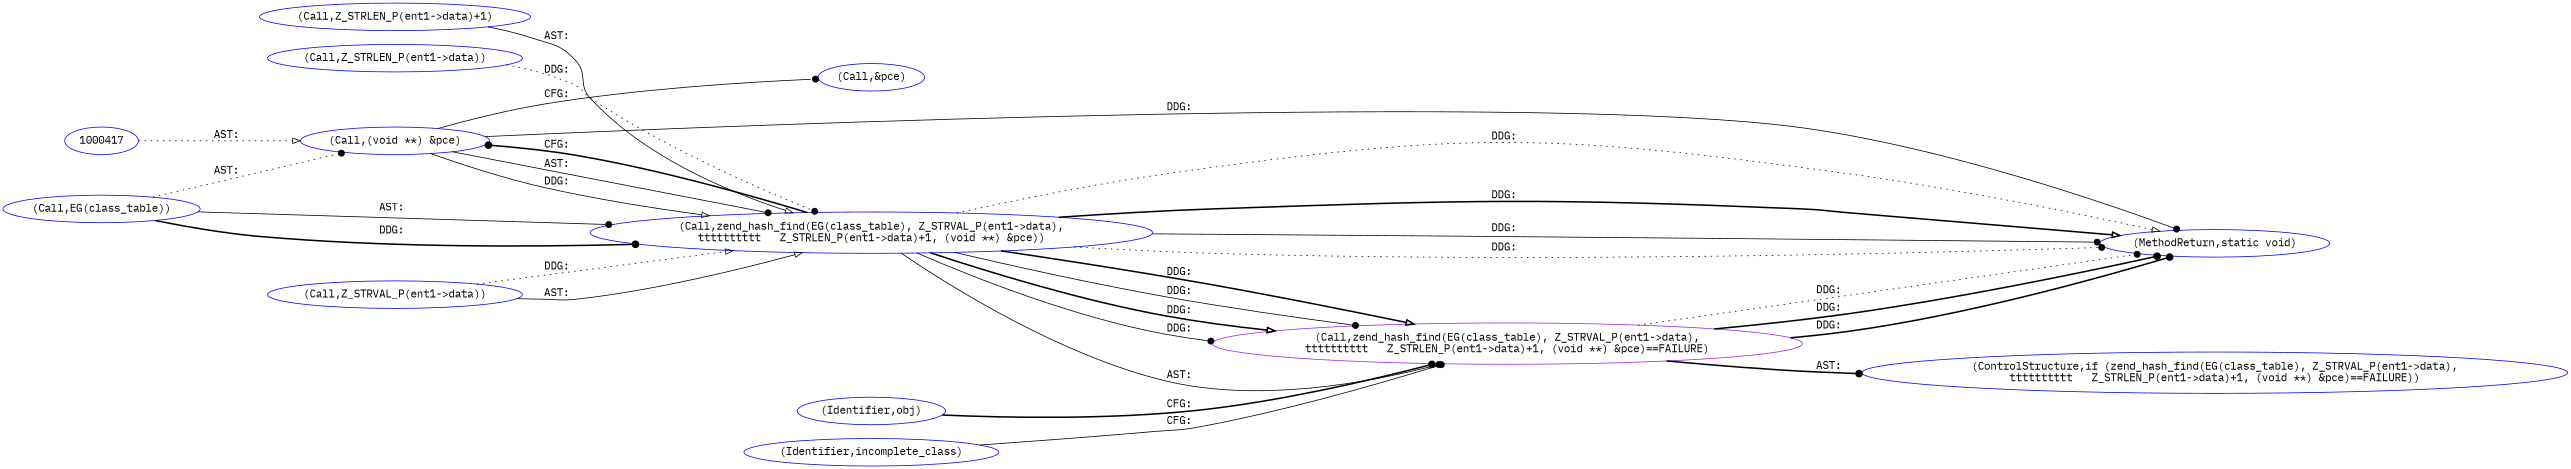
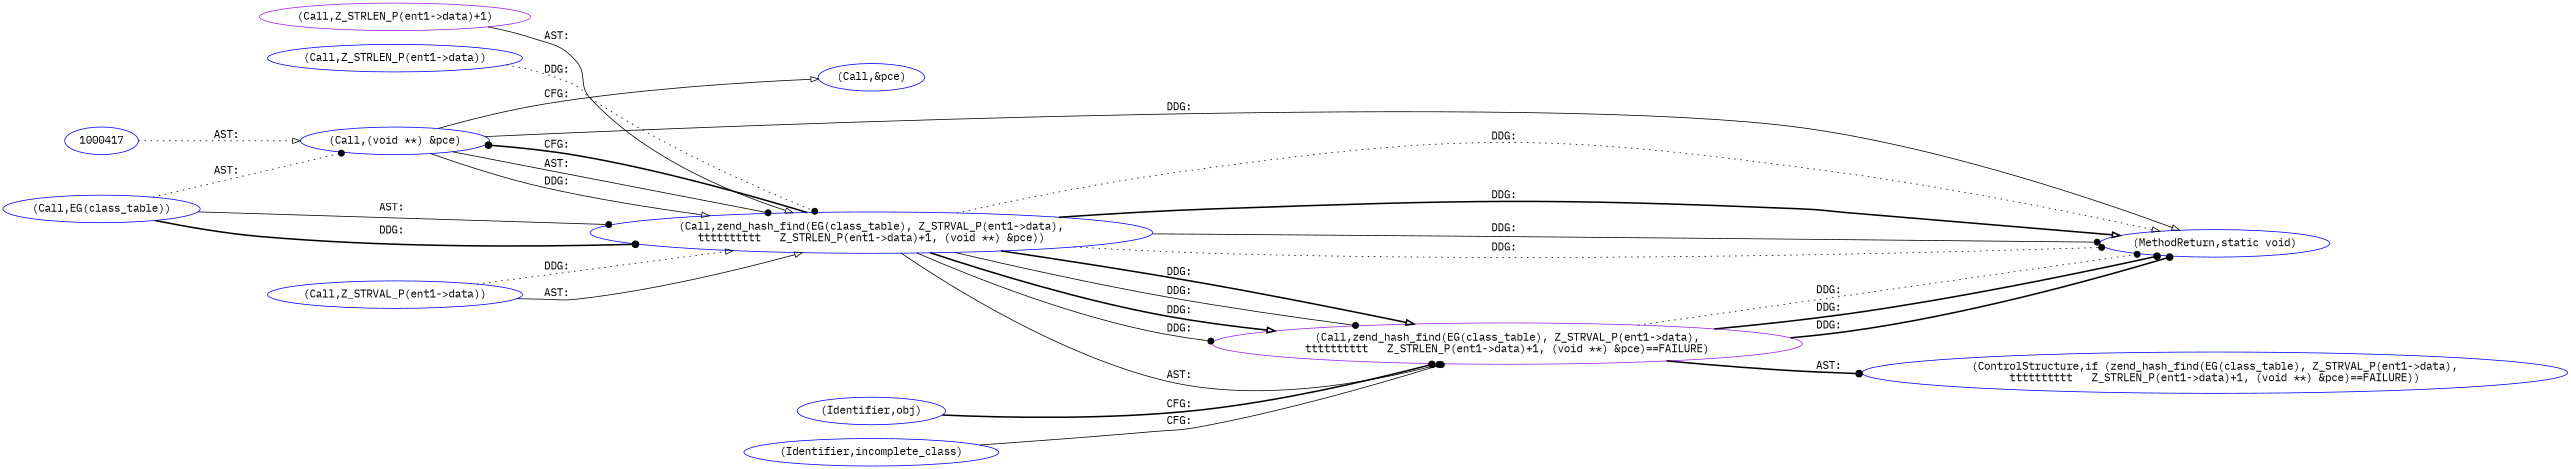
node "(Call,Z_STRLEN_P(ent1->data)+1)": color blue -> purple
edge "(Call,(void **) &pce)" -> "(Call,&pce)": arrowhead dot -> onormal
edge "(Call,(void **) &pce)" -> "(MethodReturn,static void)": arrowhead dot -> onormal
